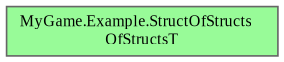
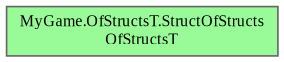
node "MyGame.Example.StructOfStructs OfStructsT": label "MyGame.Example.StructOfStructs OfStructsT" -> "MyGame.OfStructsT.StructOfStructs OfStructsT"
